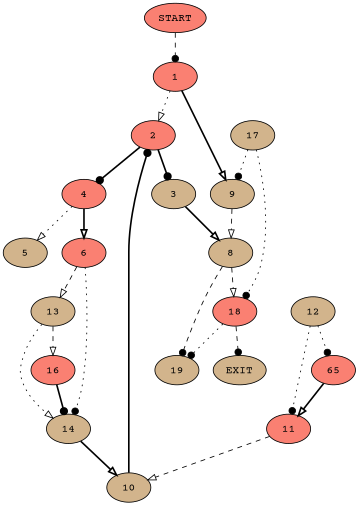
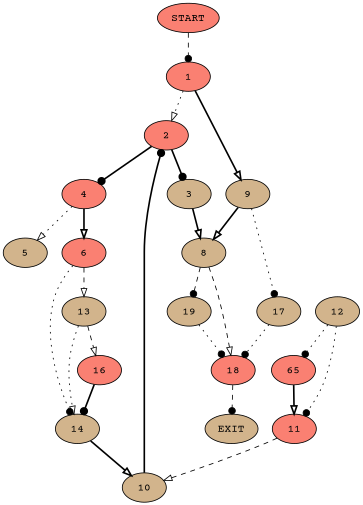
edge "17" -> "9": reversed
edge "9" -> "8": style dashed -> bold
edge "18" -> "19": reversed
